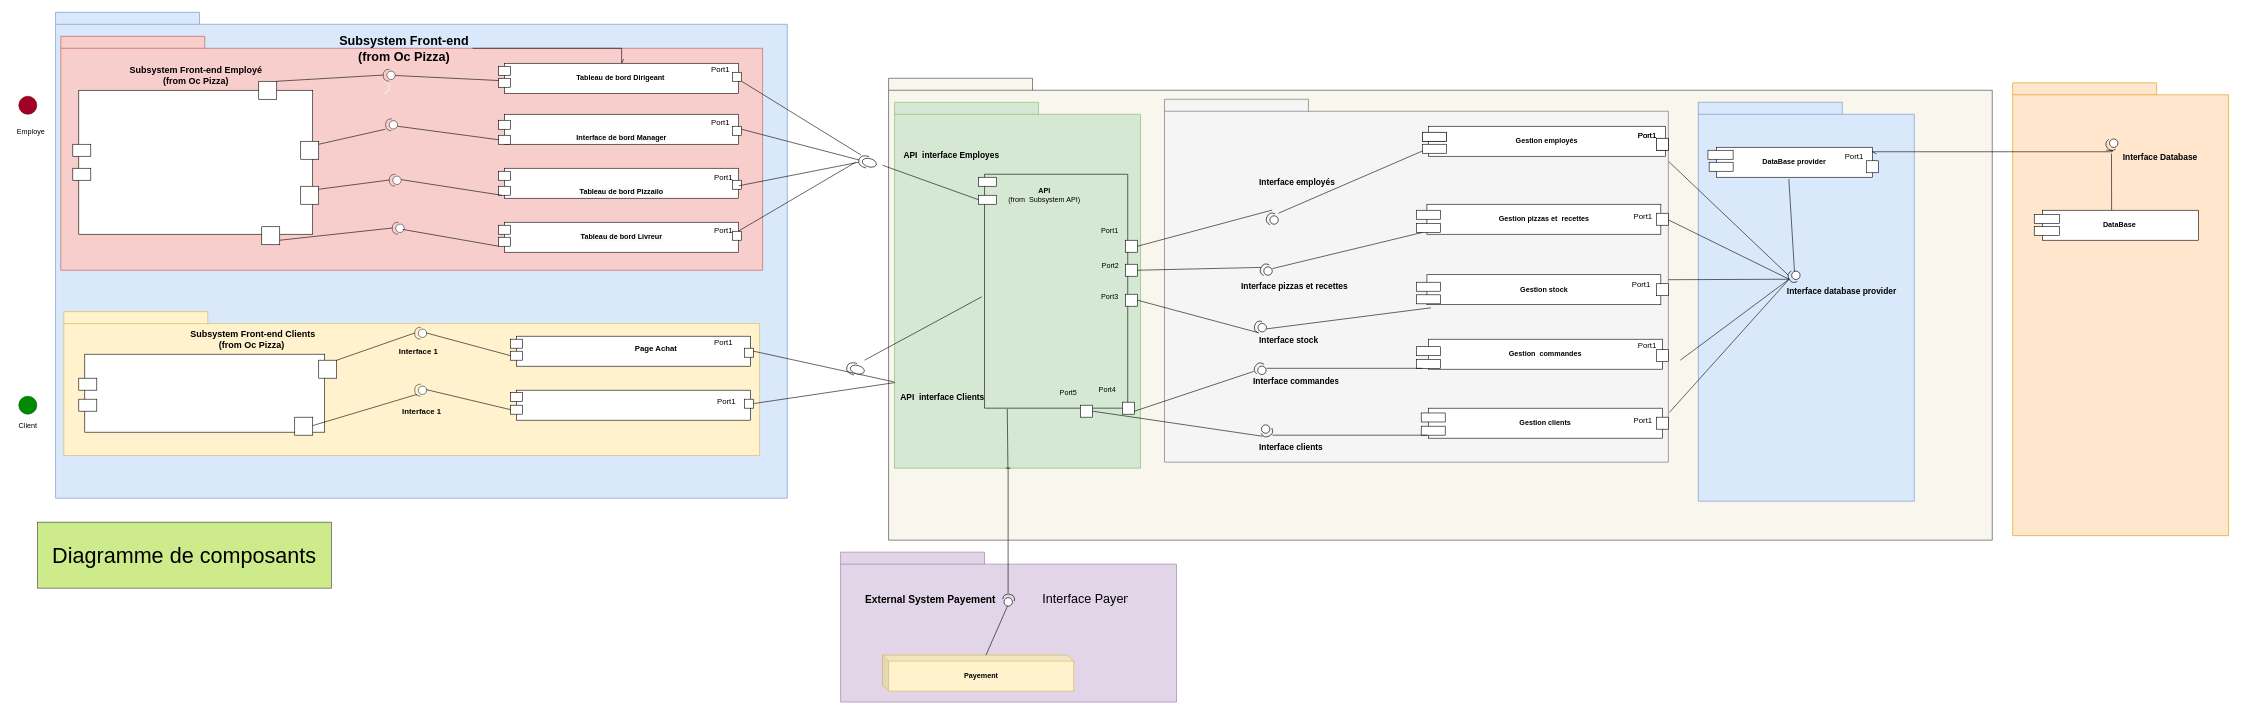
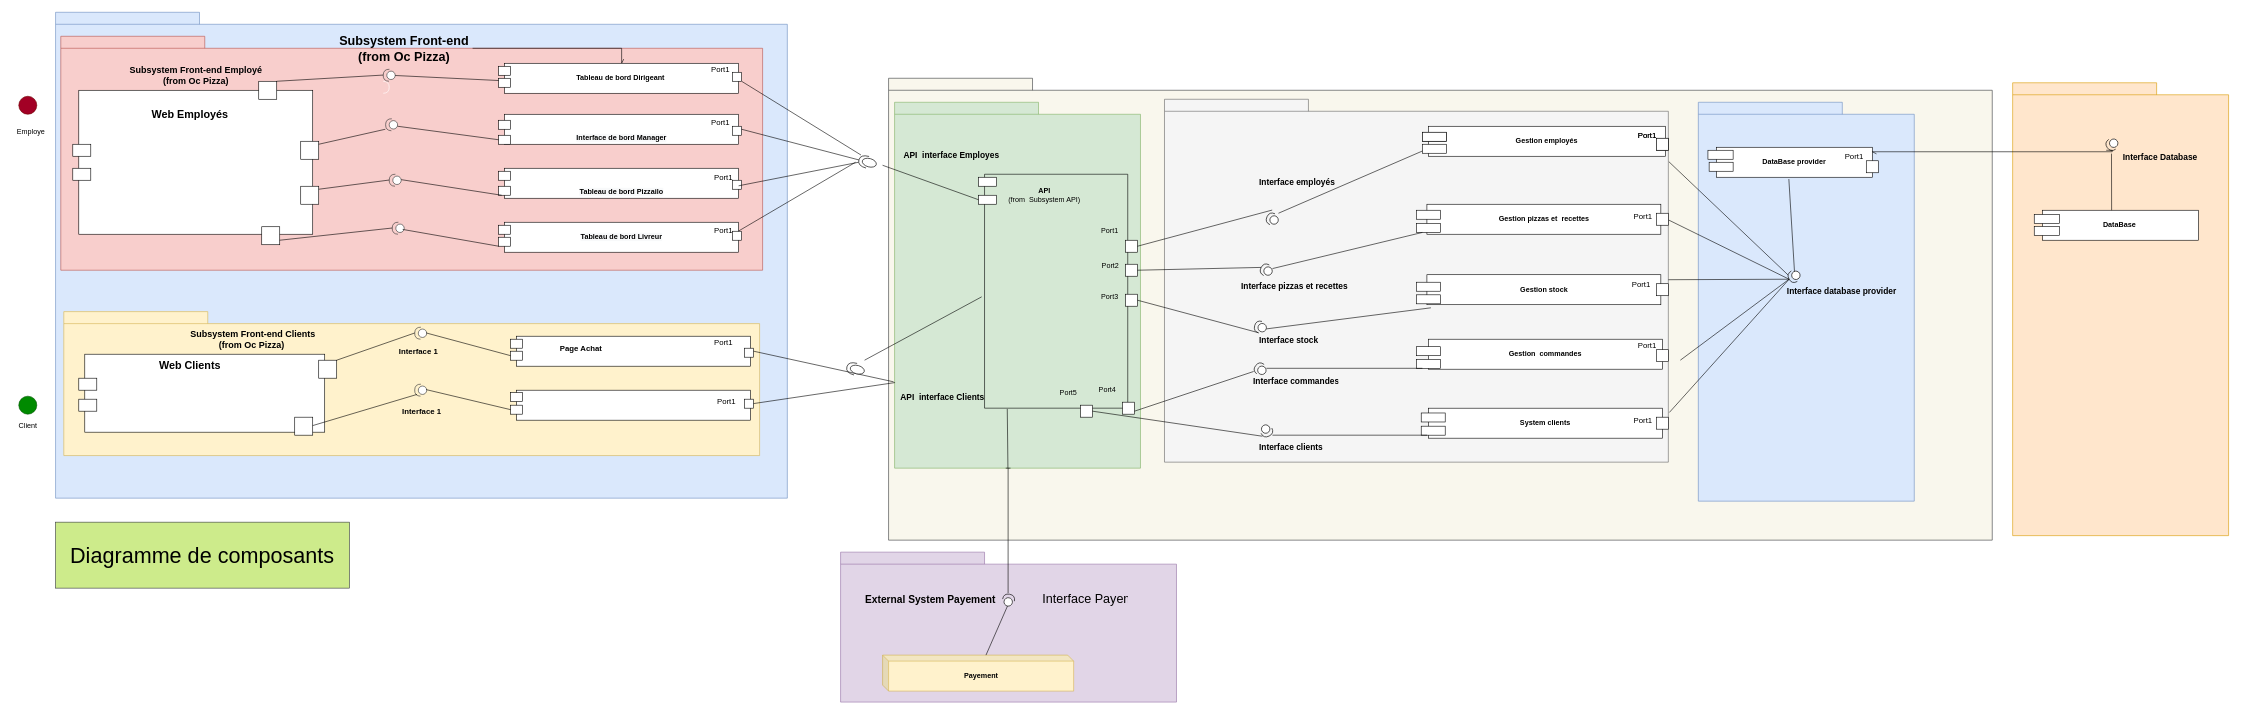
node "Web Employés": added
node "Page Achat": moved (656, 348) -> (581, 348)
node "Web Clients": added
node "Gestion clients": label "Gestion clients" -> "System clients"
node "Diagramme de composants": moved (184, 555) -> (202, 555)
